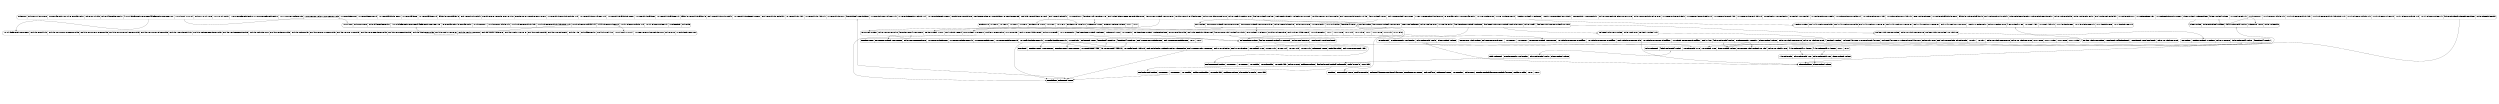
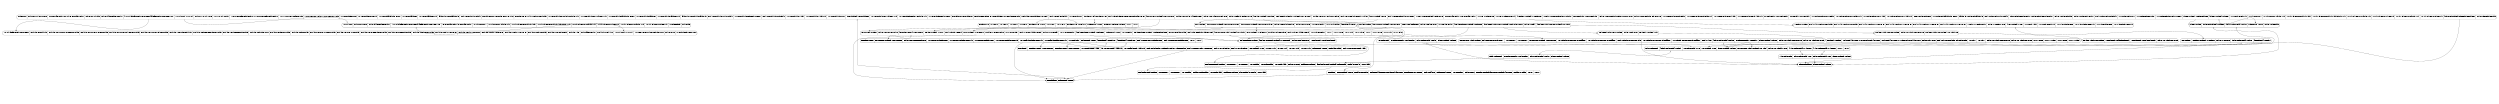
node "ProjectRoot": text "BoardTextLayer mBoardLayerForNewText" -> "BoardTextLayer mAllowTracksOnBackSide"
node "NetClassInProject": text "Int mTrackWidthUnit" -> "Int mTrackLengthUnit"
edge "SheetInProject" -- "SchematicObject": added
edge "DeviceSlavePadInProject" -> "BoardObject": now "BoardText" -> "BoardObject"
